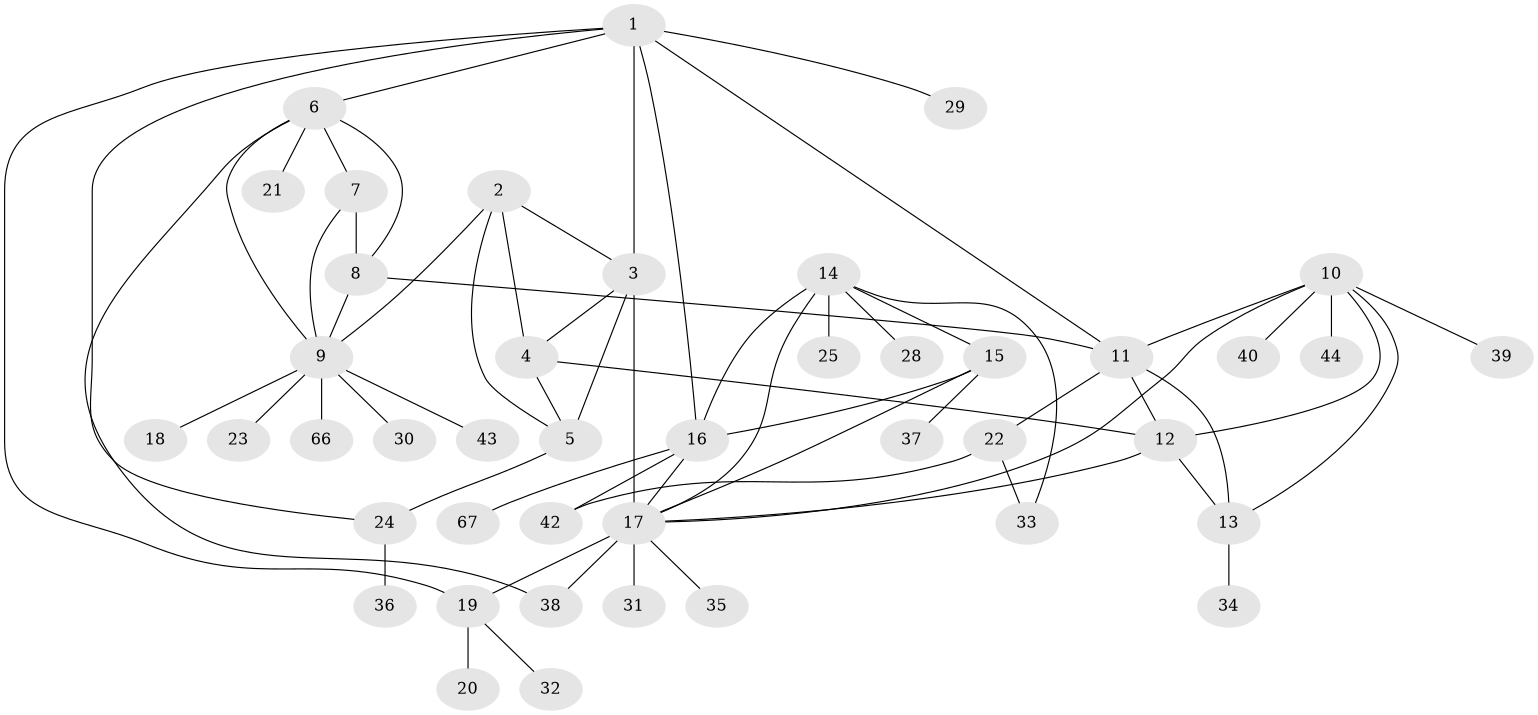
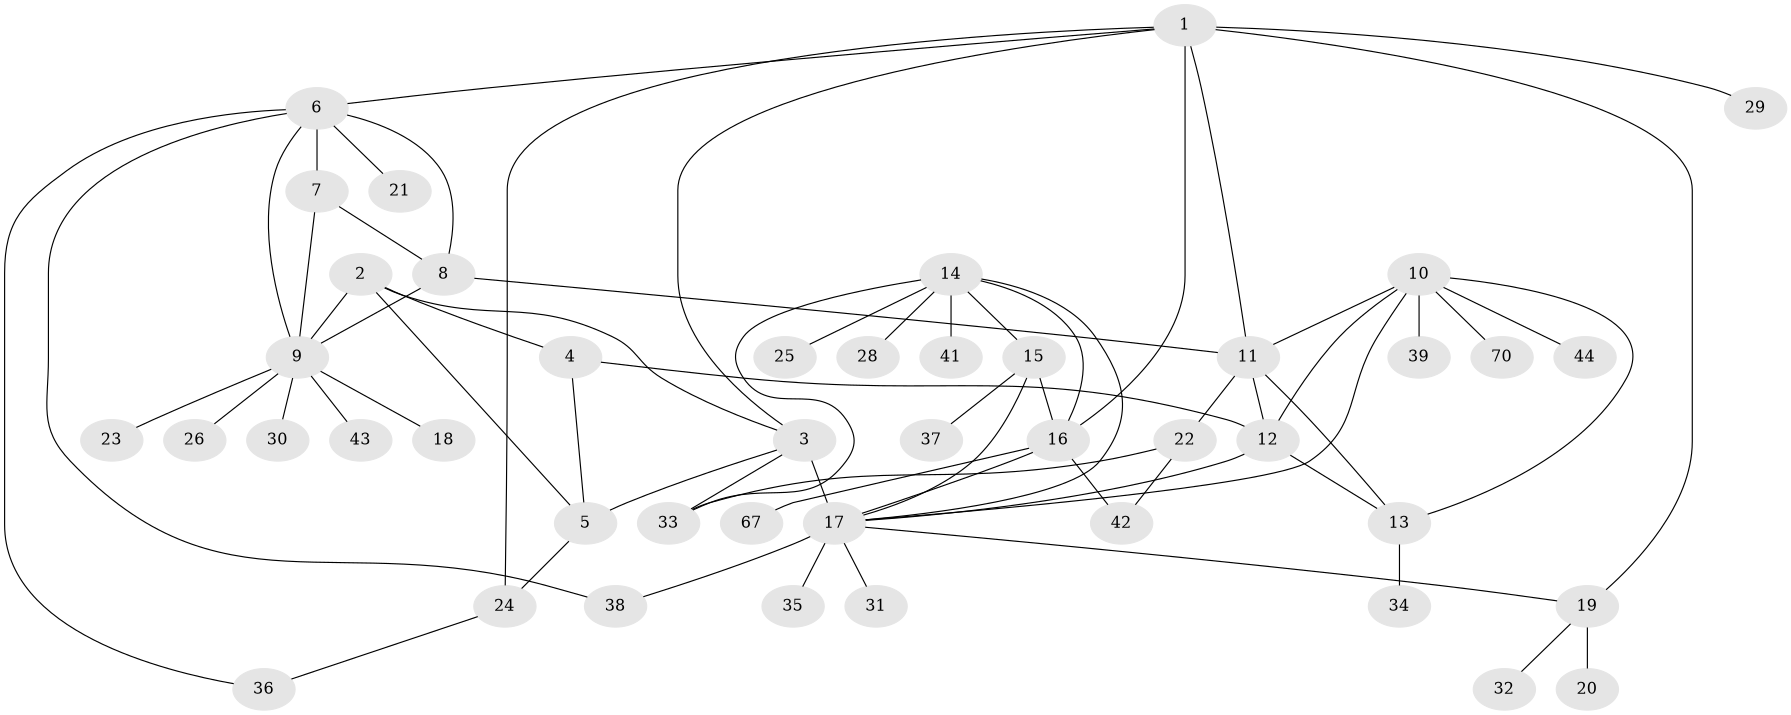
edge "3" -- "4": now "3" -- "33"
node "41": added
node "40": label "40" -> "70"
edge "6" -- "36": added
node "66": label "66" -> "26"
